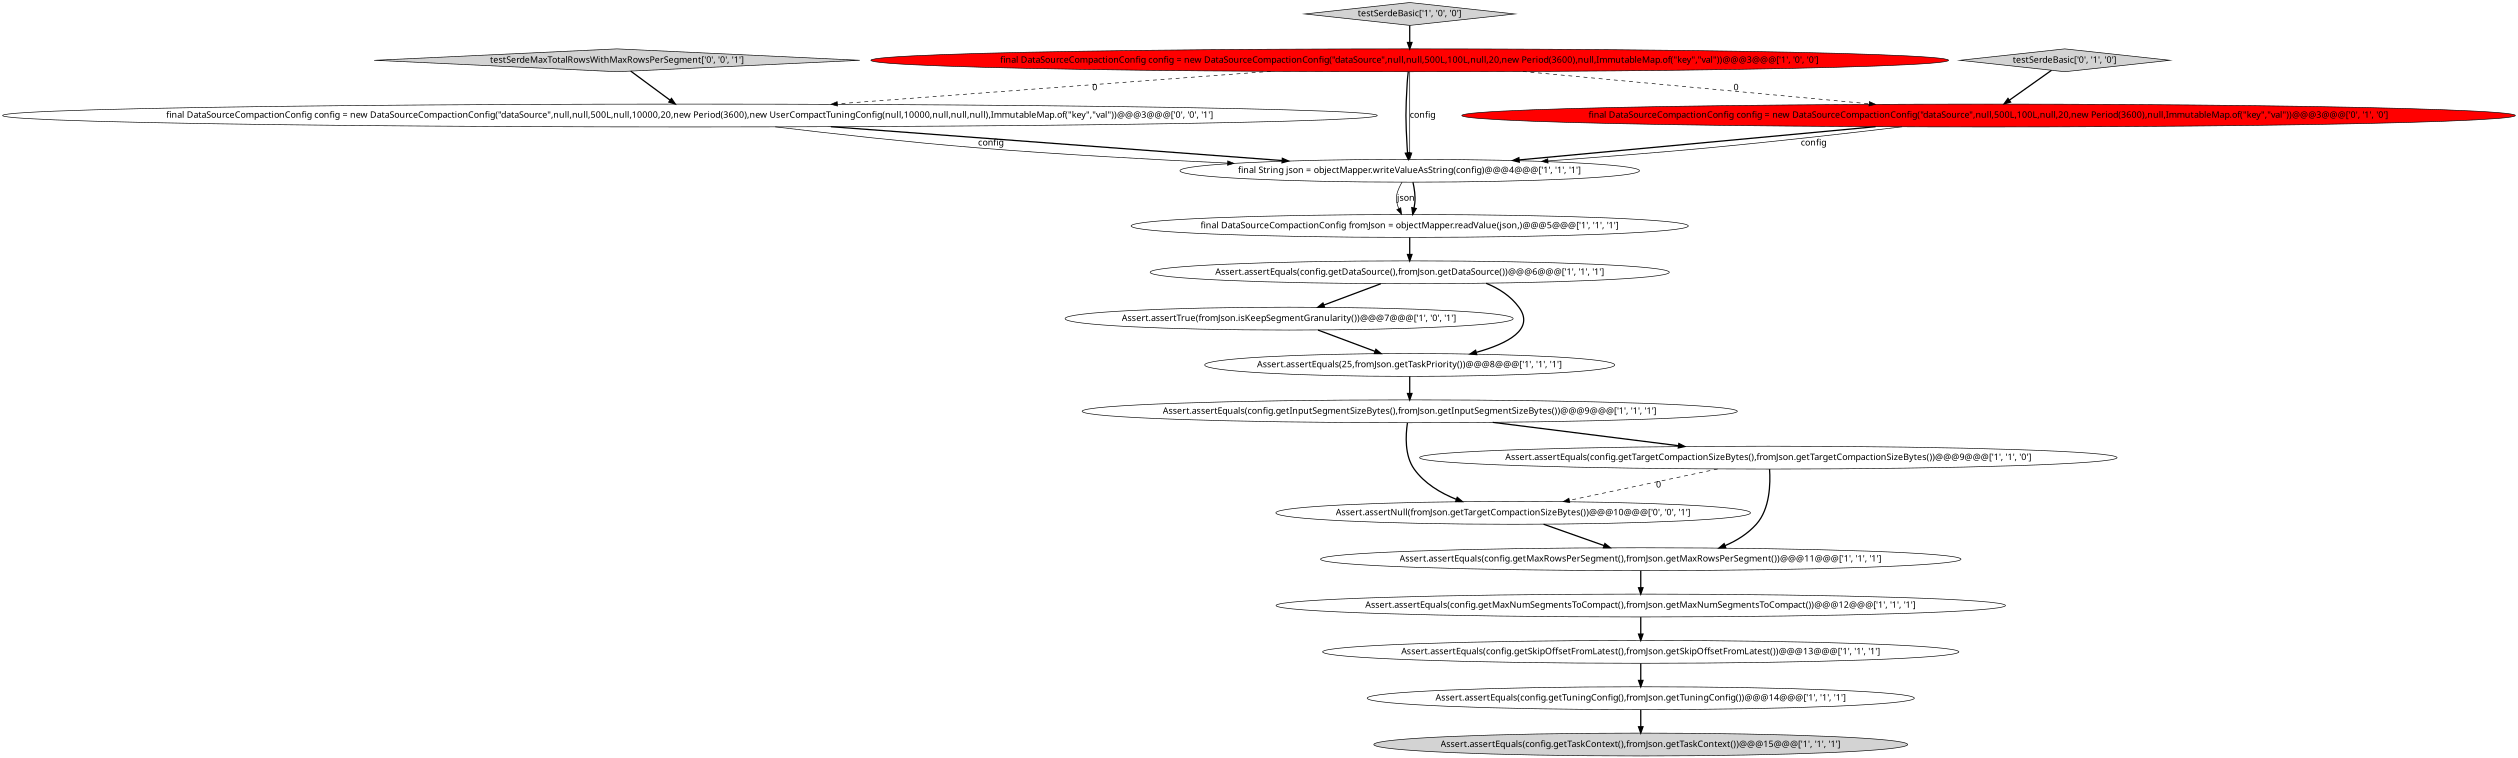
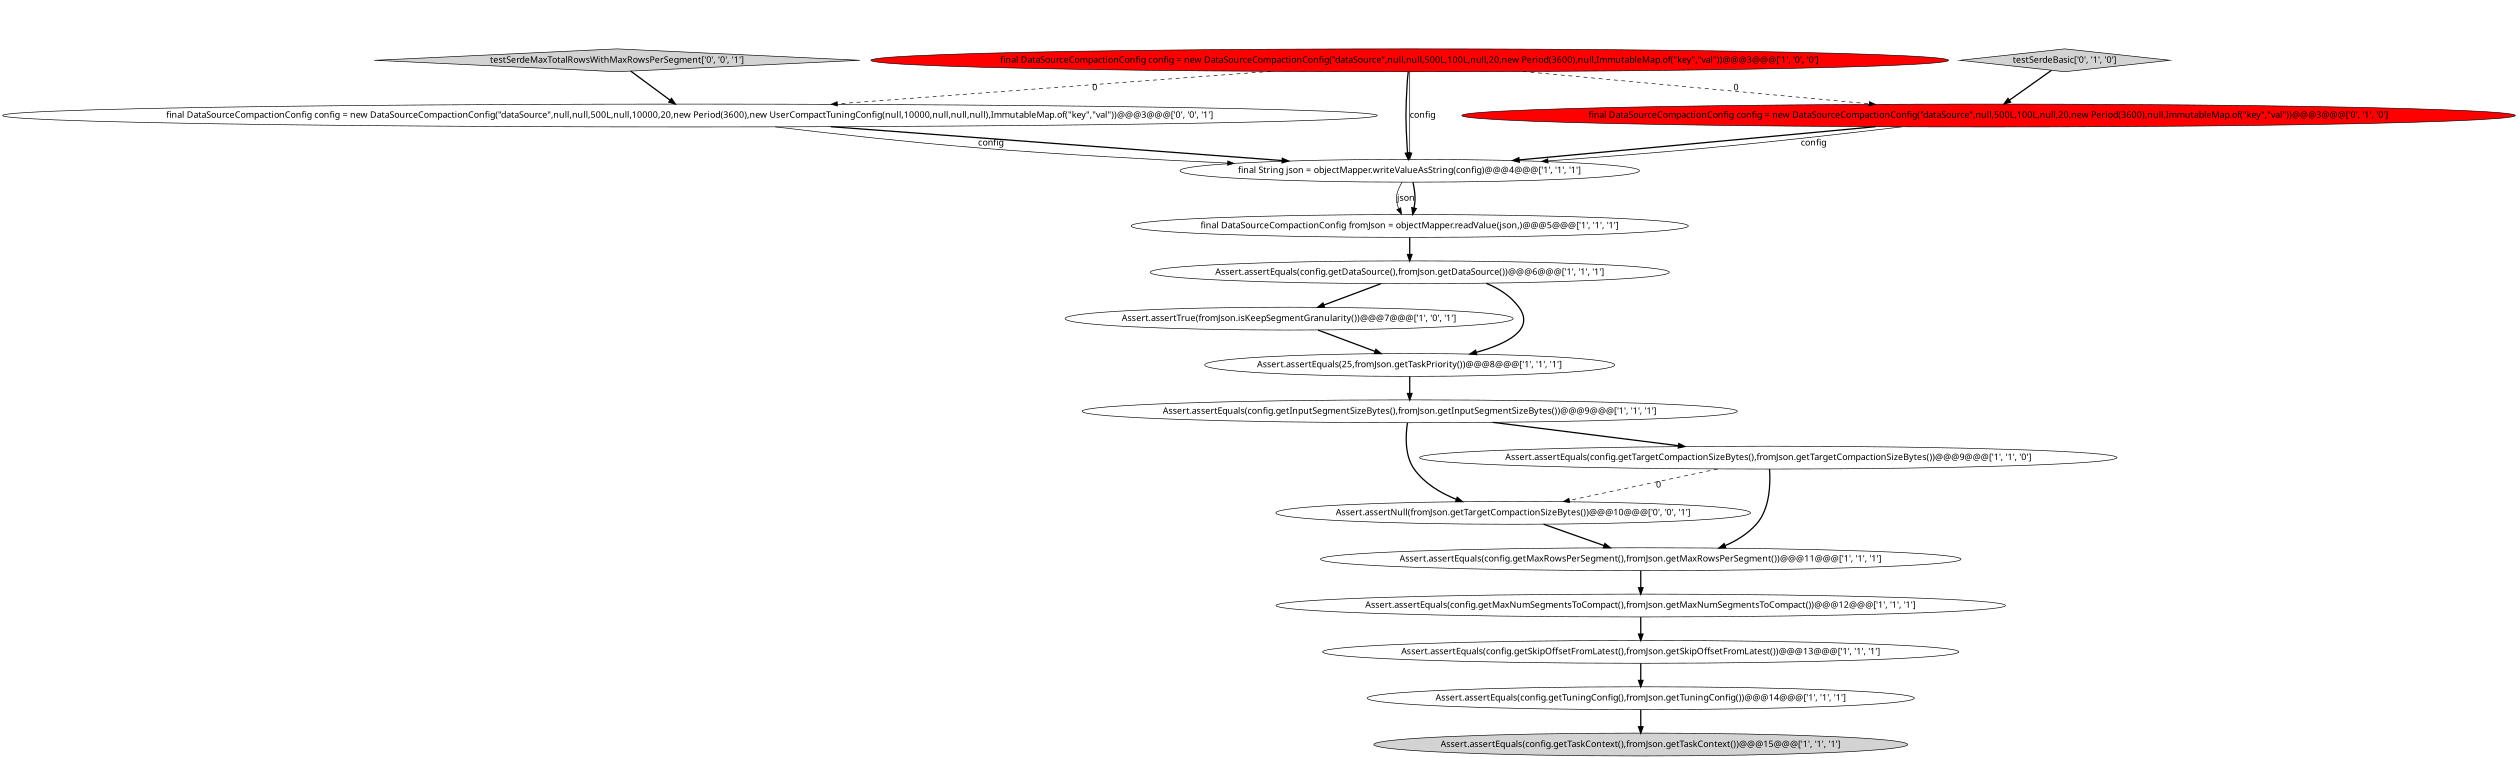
node "testSerdeBasic['1', '0', '0']": removed
